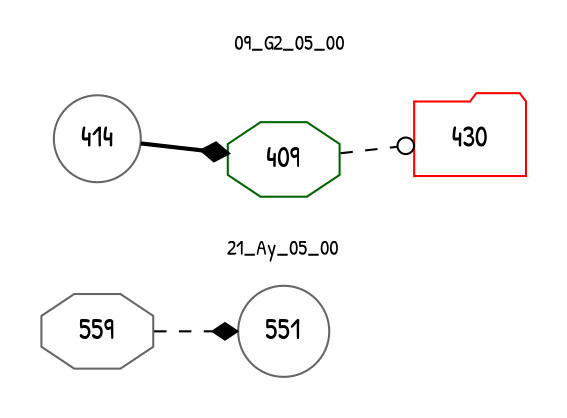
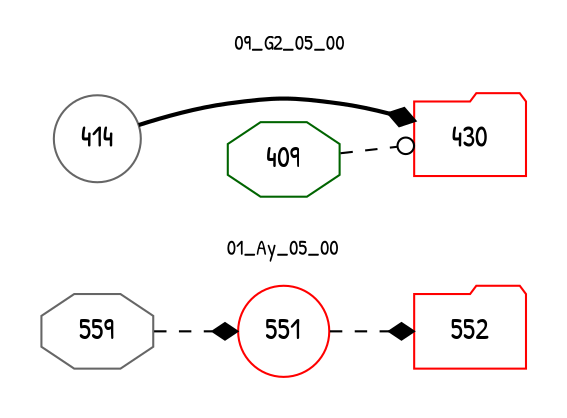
edge "414" -> "409": now "414" -> "430"
cluster "21_Ay_05_00": label "21_Ay_05_00" -> "01_Ay_05_00"
node "551": color gray40 -> red
node "552": added
